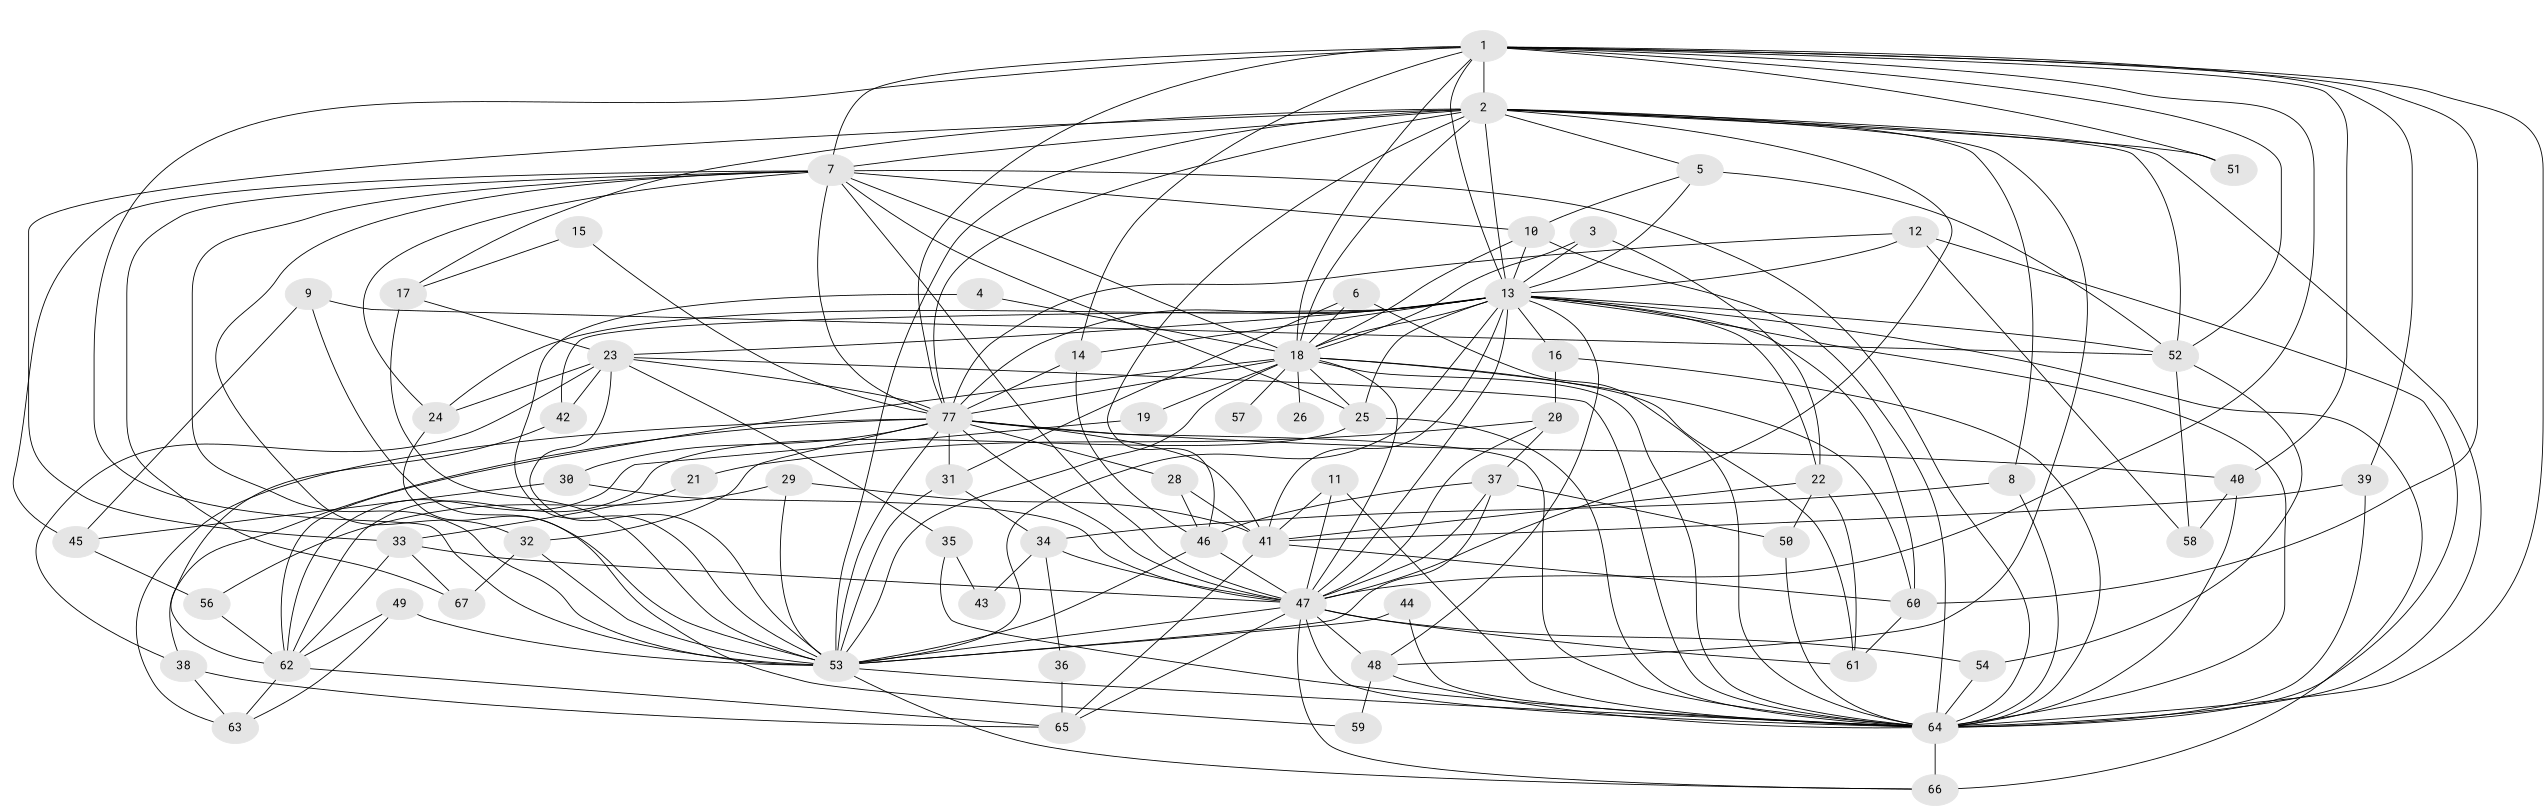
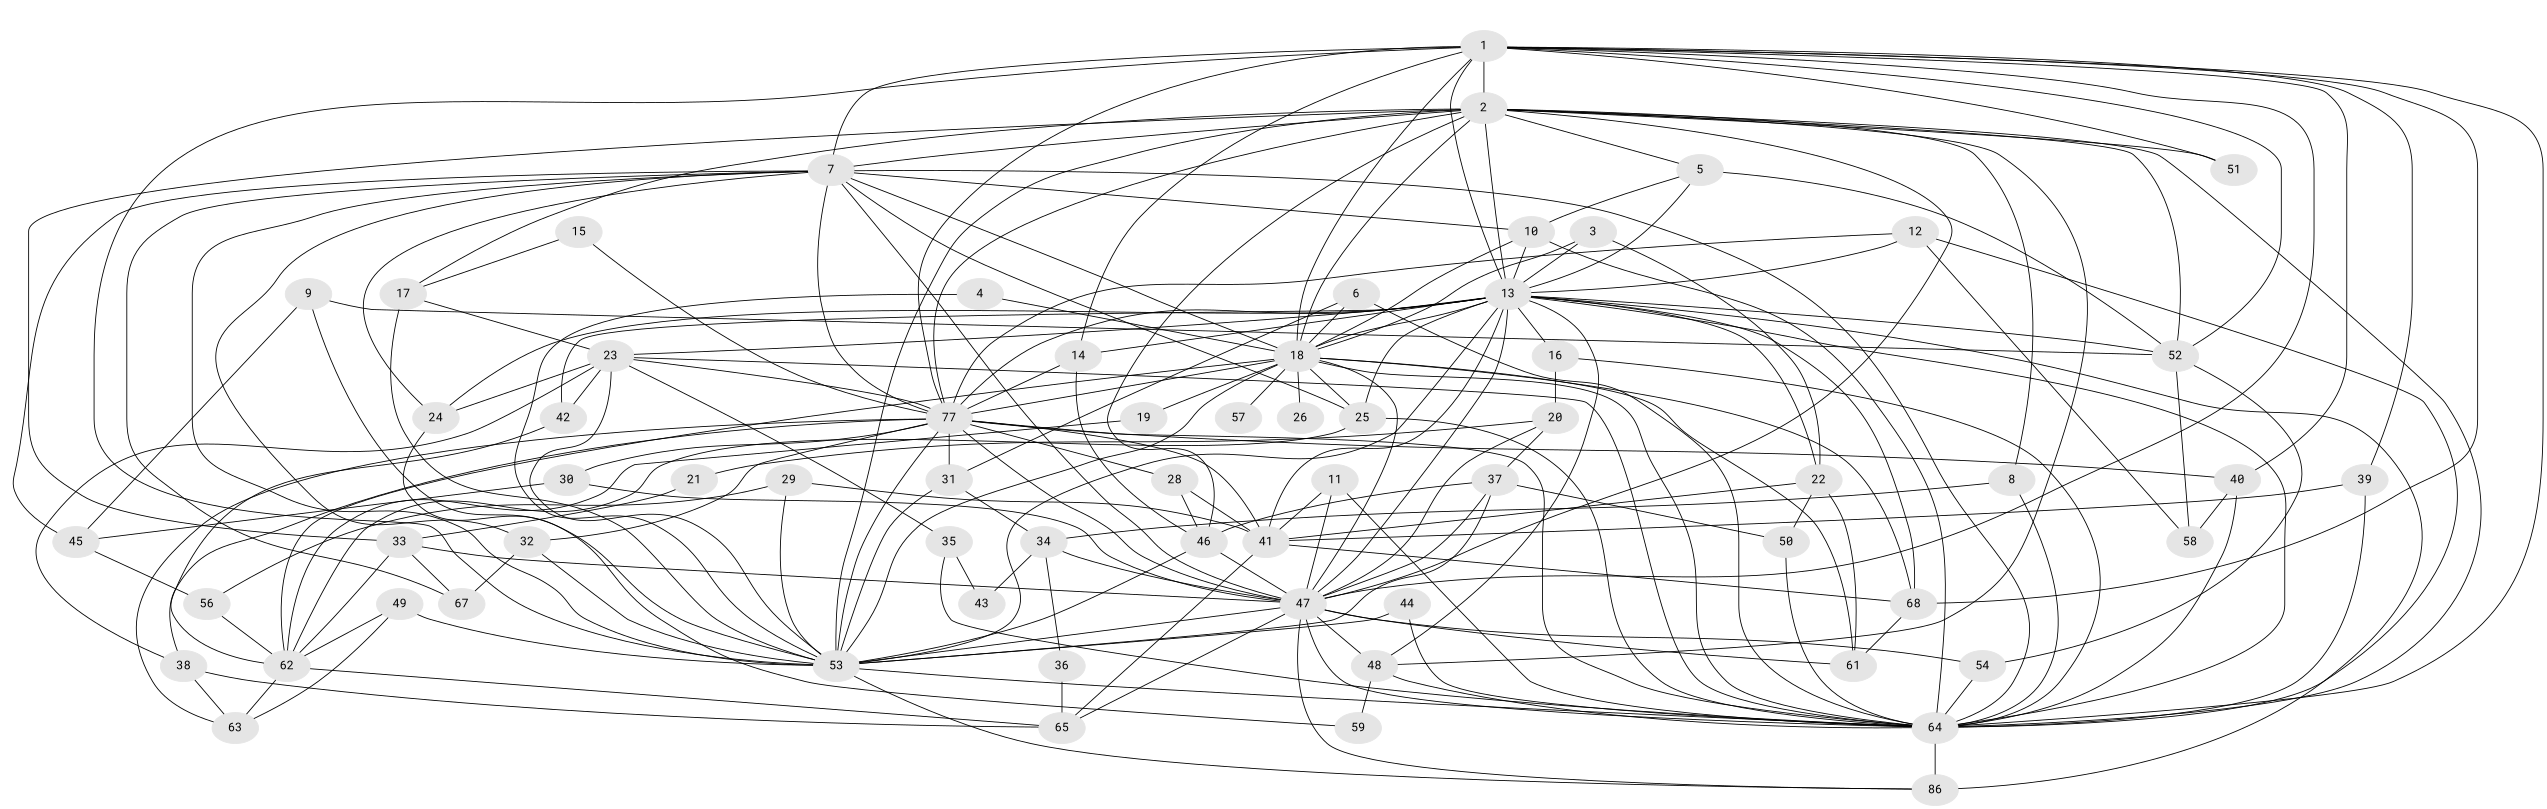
node "60": label "60" -> "68"
node "66": label "66" -> "86"
